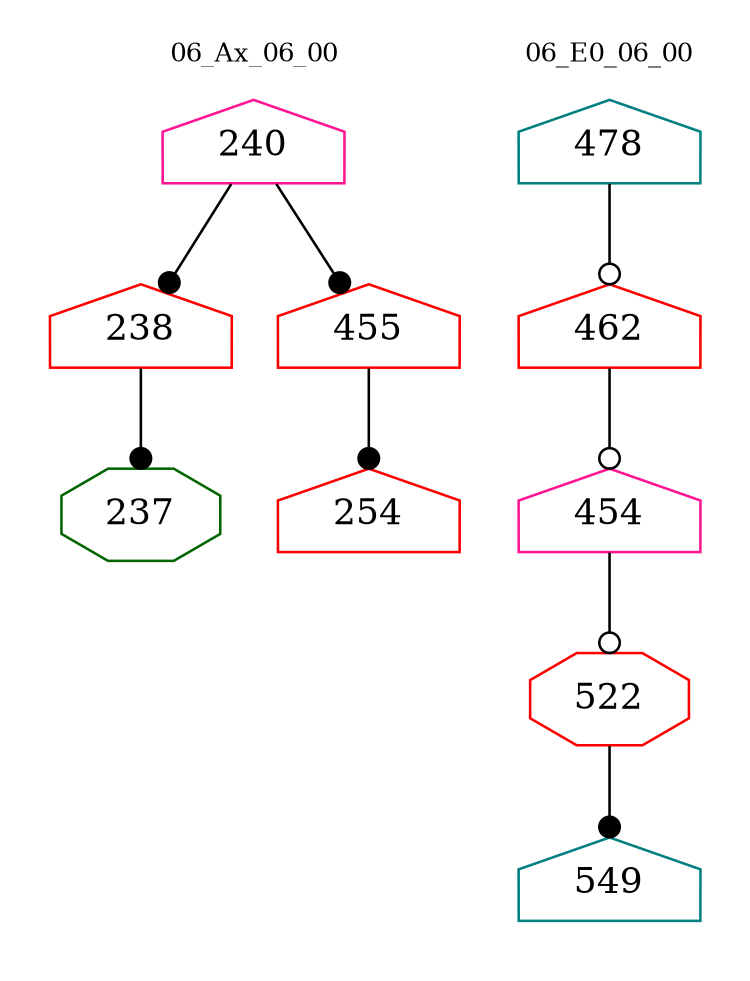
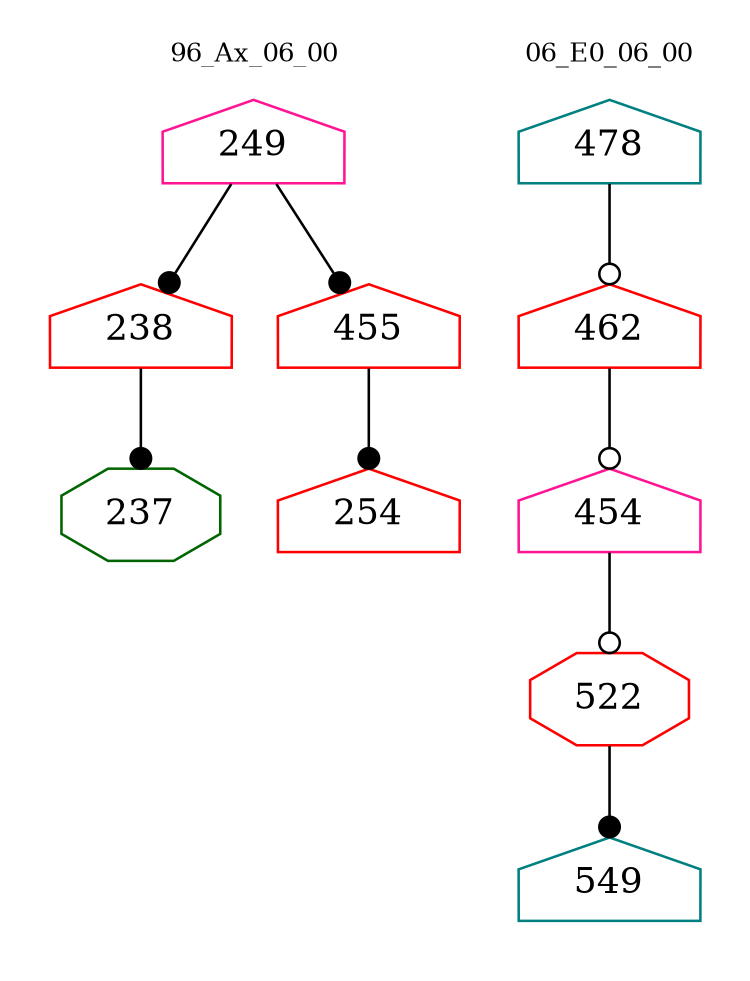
cluster "06_Ax_06_00": label "06_Ax_06_00" -> "96_Ax_06_00"
node "240": label "240" -> "249"
